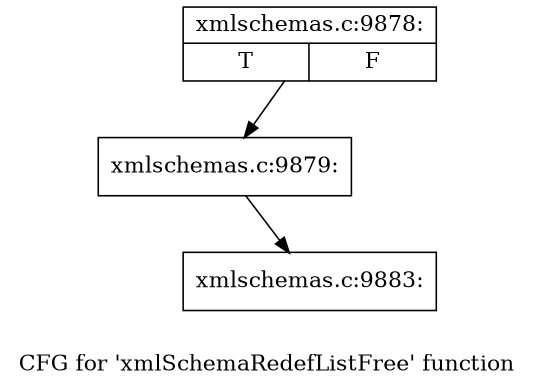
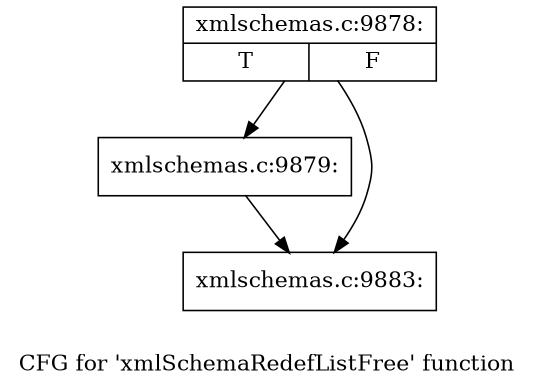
edge "xmlschemas.c:9878:" -> "xmlschemas.c:9883:": added
